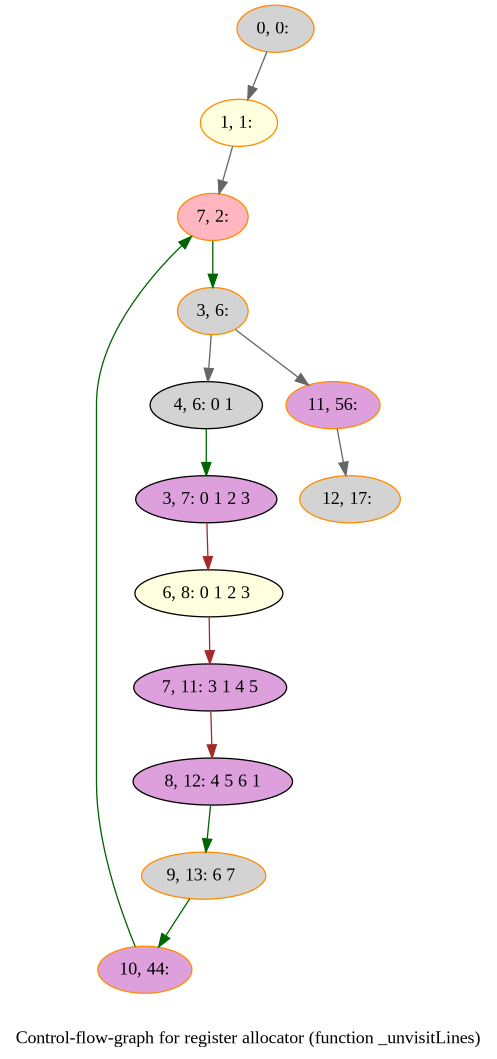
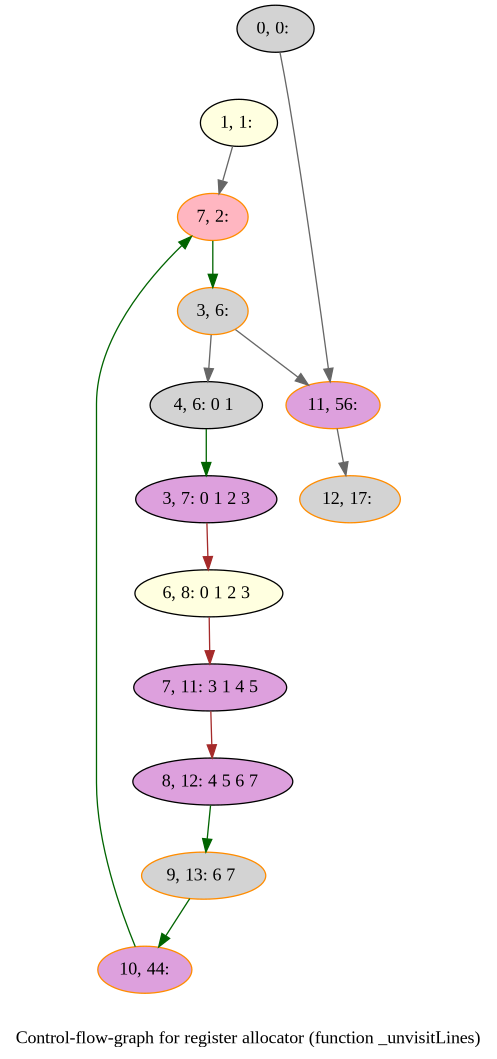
node "0, 0:": color darkorange -> black
edge "0, 0:" -> "1, 1:": now "0, 0:" -> "11, 56:"
node "1, 1:": color darkorange -> black
node "8, 12: 4 5 6 1": label "8, 12: 4 5 6 1" -> "8, 12: 4 5 6 7"
